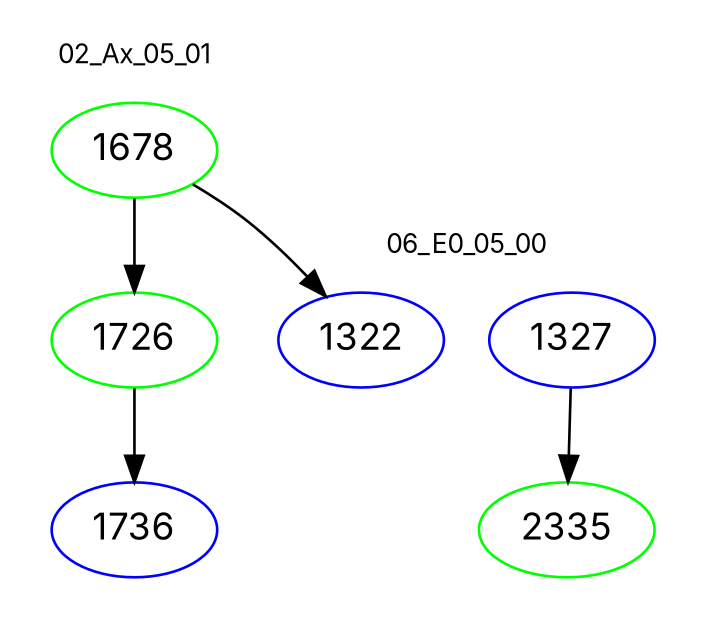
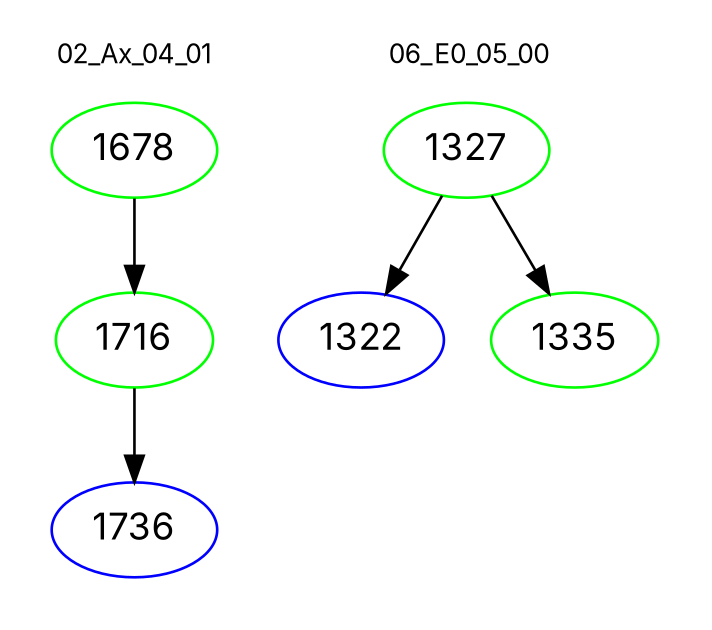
cluster "02_Ax_05_01": label "02_Ax_05_01" -> "02_Ax_04_01"
edge "1678" -> "1322": now "1327" -> "1322"
node "1726": label "1726" -> "1716"
node "1327": color blue -> green
node "2335": label "2335" -> "1335"
